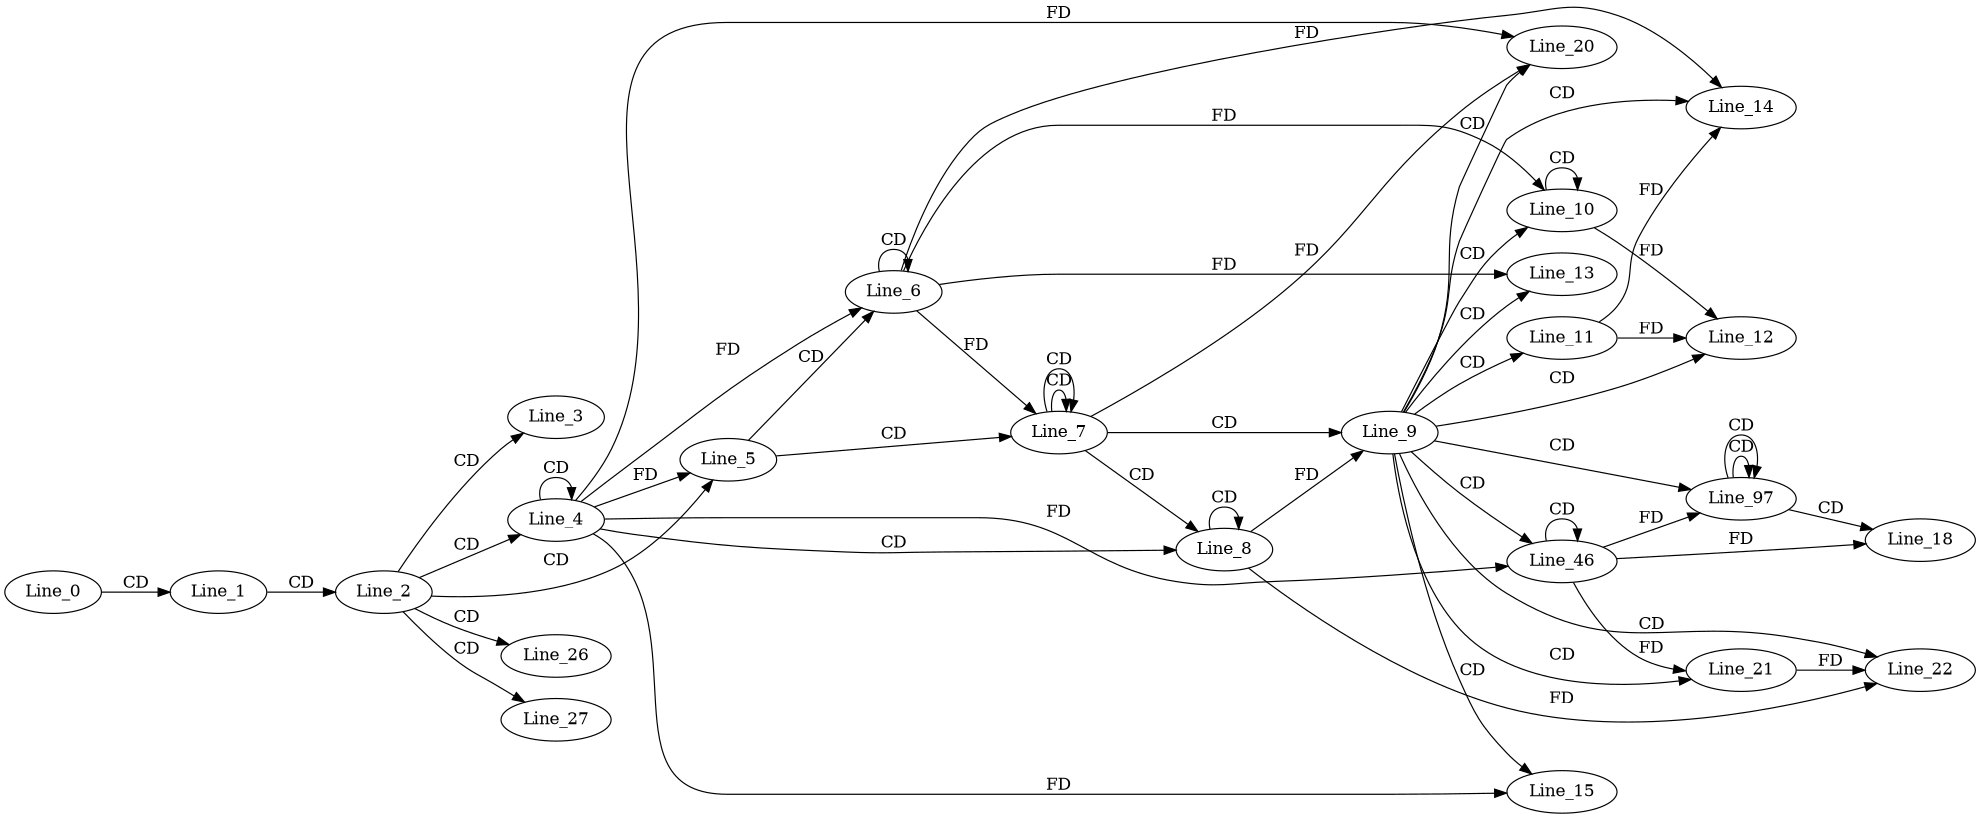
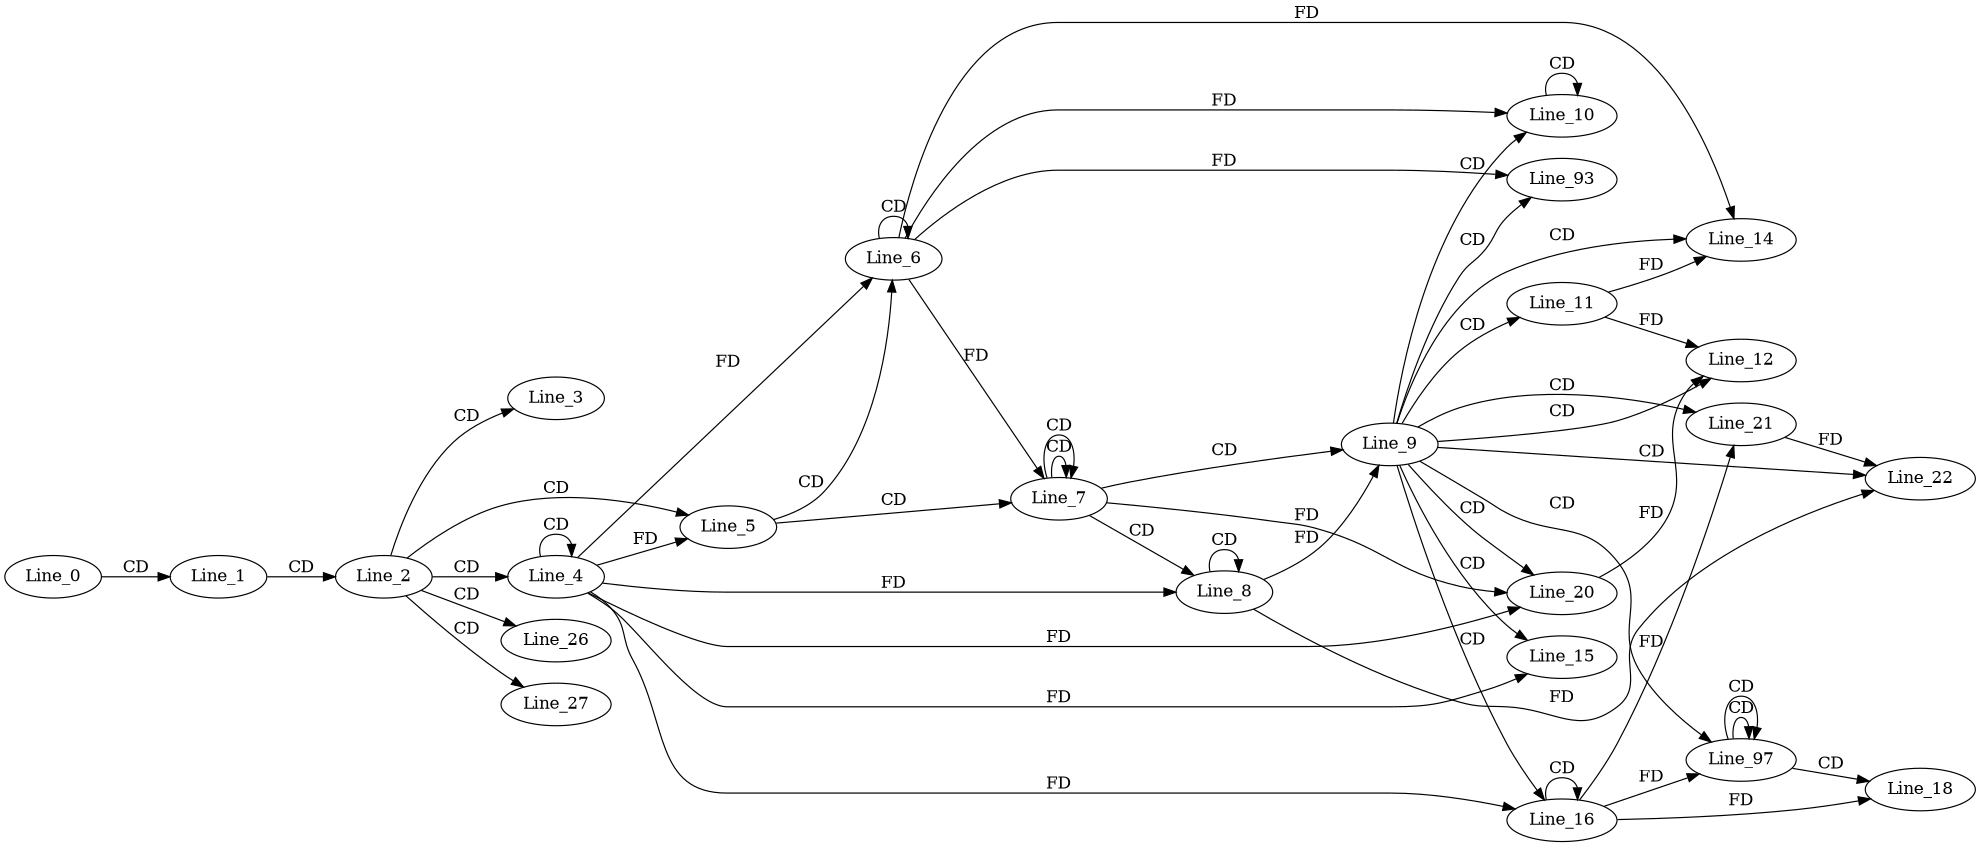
edge "Line_10" -> "Line_12": now "Line_20" -> "Line_12"
node "Line_13": label "Line_13" -> "Line_93"
edge "Line_4" -> "Line_8": label "CD" -> "FD"
node "Line_46": label "Line_46" -> "Line_16"
